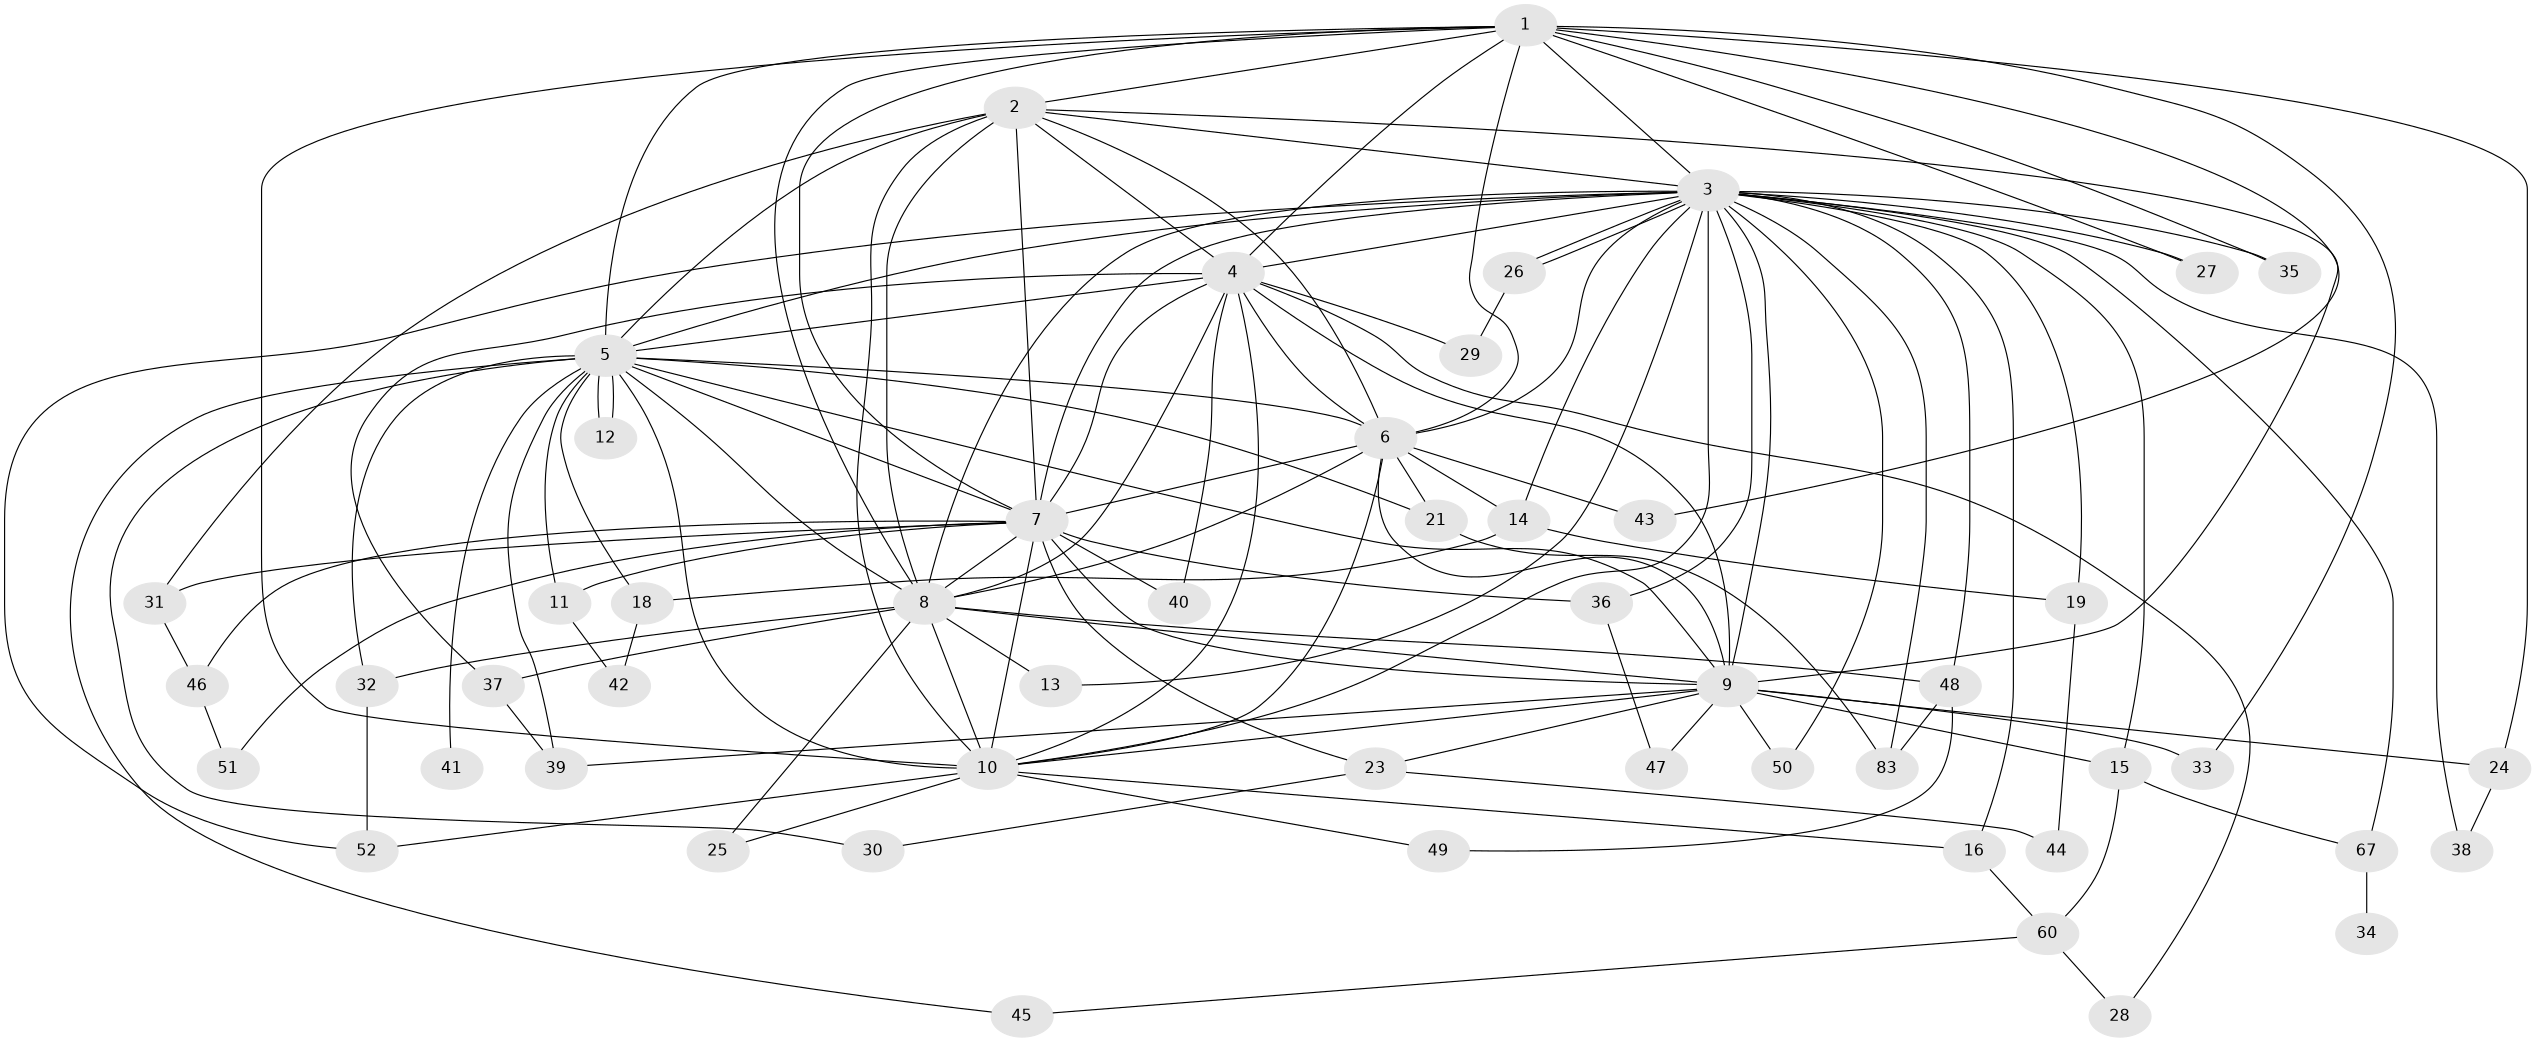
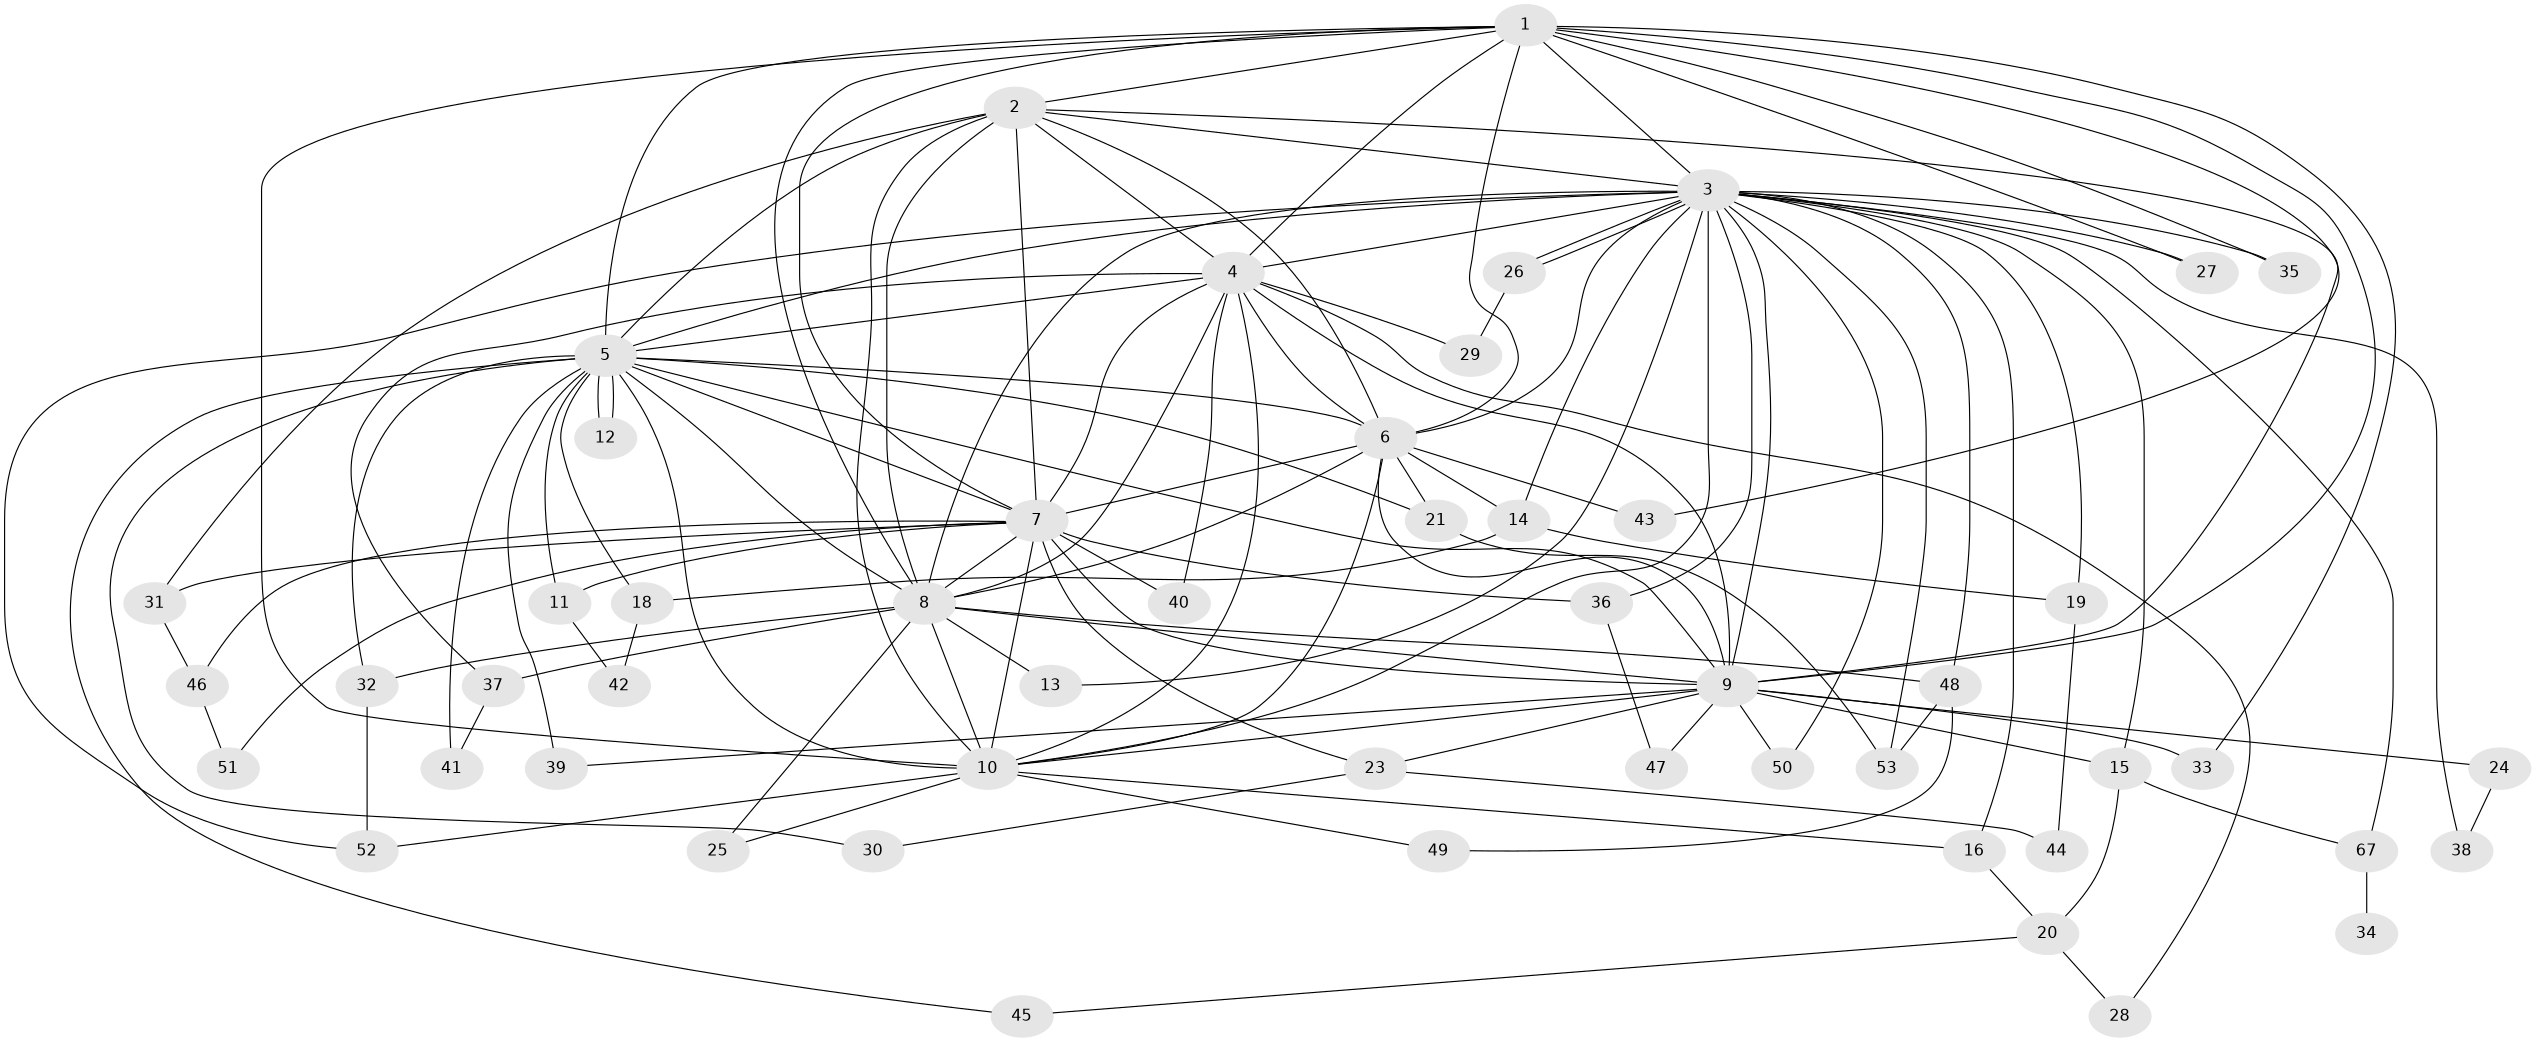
edge "1" -- "24": now "1" -- "9"
edge "3" -- "7": removed
edge "37" -- "39": now "37" -- "41"
node "83": label "83" -> "53"
node "60": label "60" -> "20"
